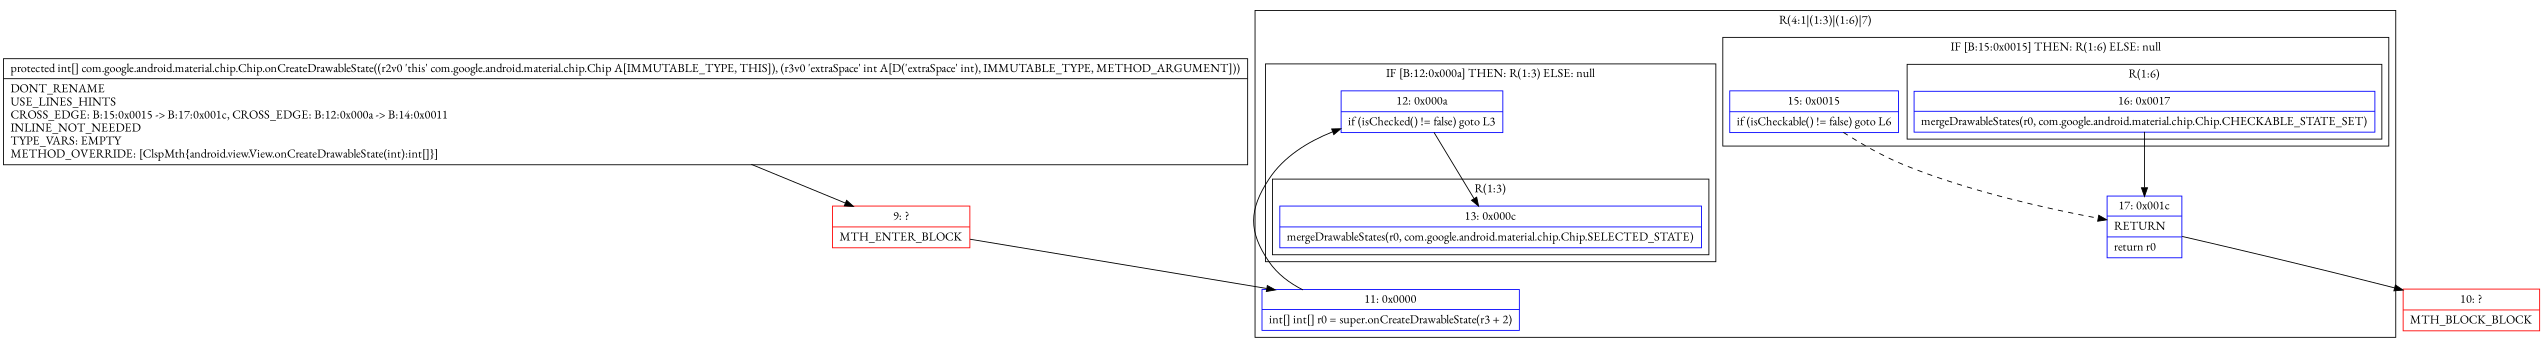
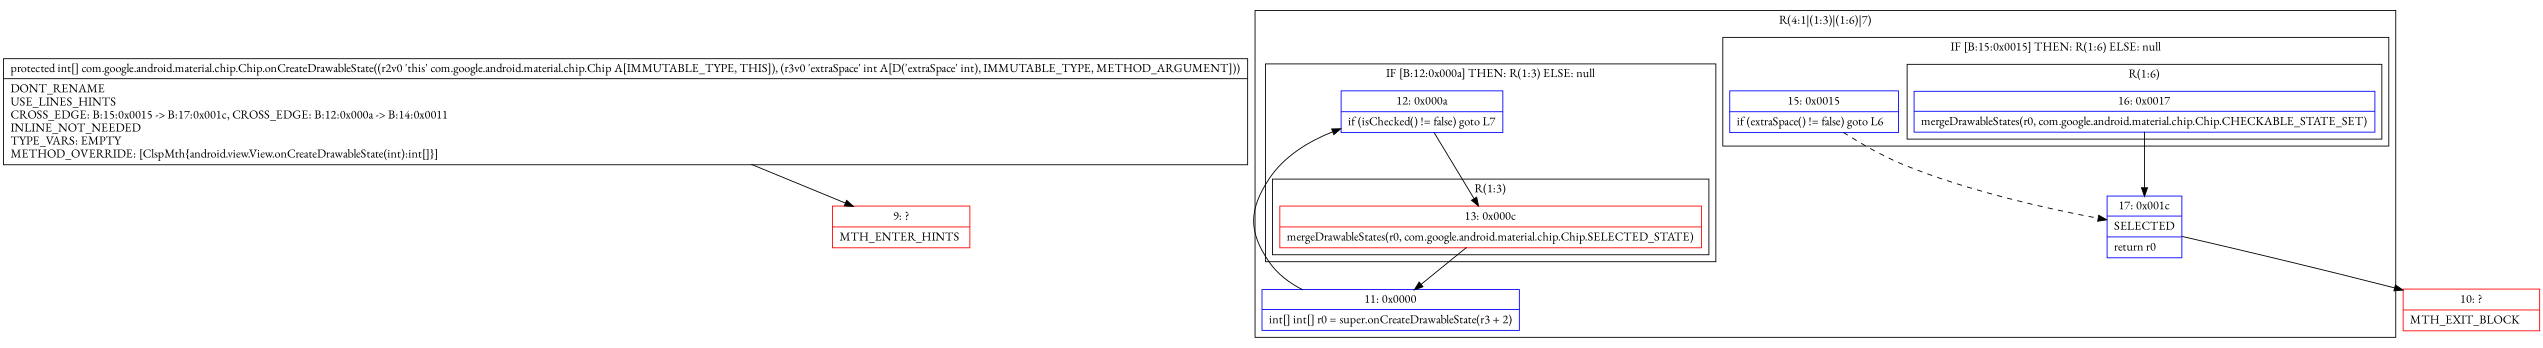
node "12: 0x000a": text "if (isChecked() != false) goto L3" -> "if (isChecked() != false) goto L7"
node "15: 0x0015": text "if (isCheckable() != false) goto L6" -> "if (extraSpace() != false) goto L6"
node "17: 0x001c": text "RETURN" -> "SELECTED"
node "13: 0x000c": color blue -> red
node "9: ?": text "MTH_ENTER_BLOCK" -> "MTH_ENTER_HINTS"
edge "9: ?" -> "11: 0x0000": now "13: 0x000c" -> "11: 0x0000"
node "10: ?": text "MTH_BLOCK_BLOCK" -> "MTH_EXIT_BLOCK"
